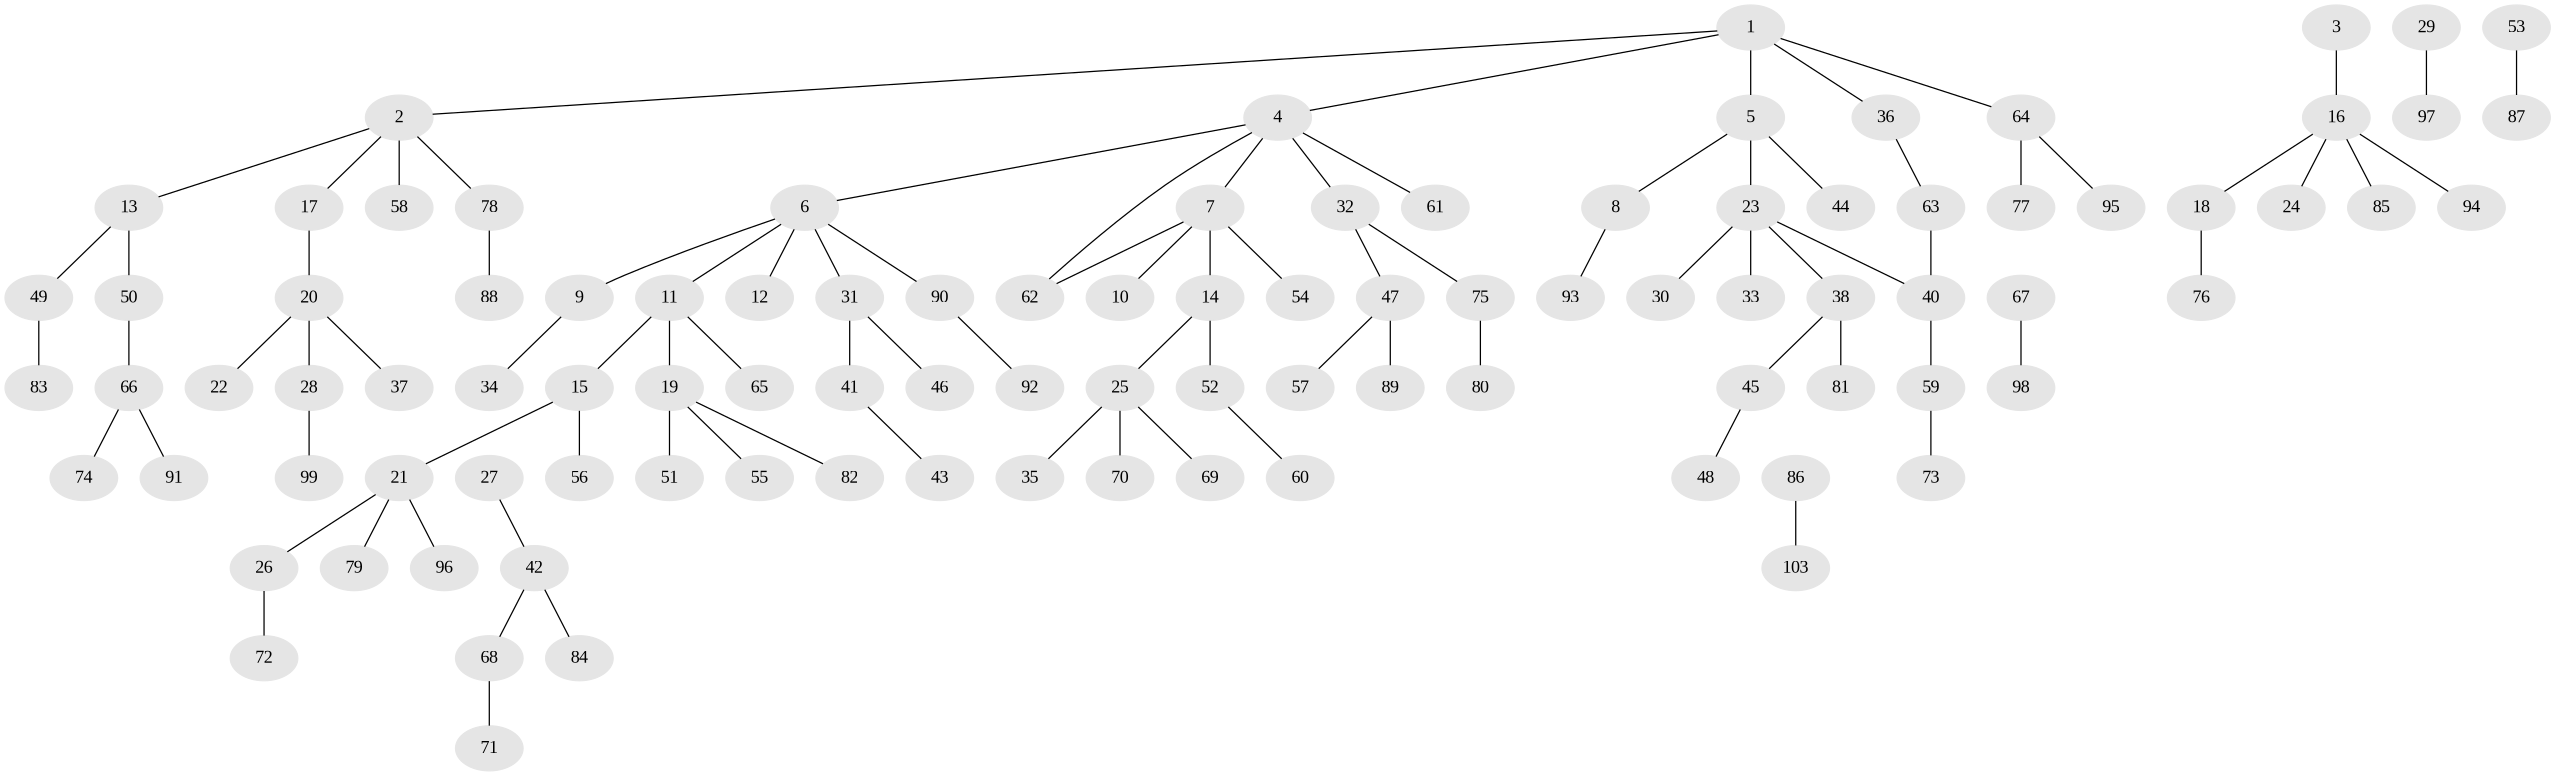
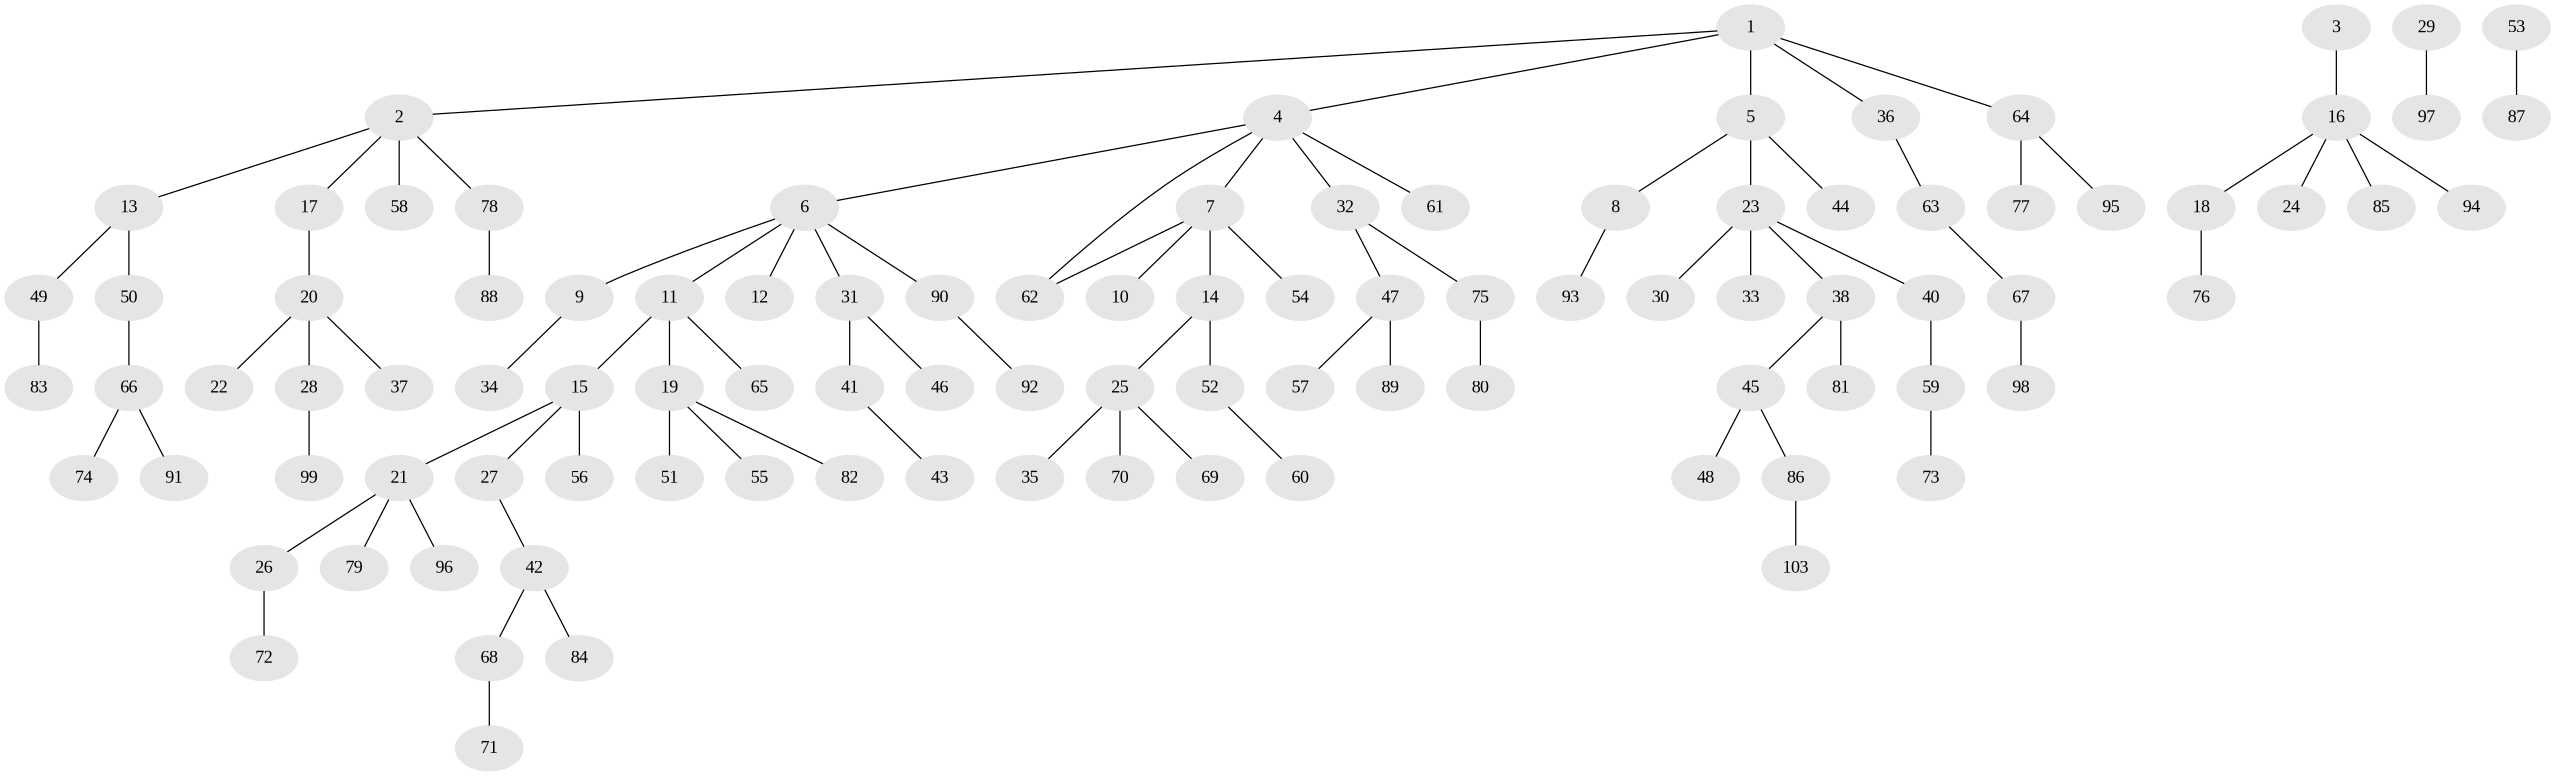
edge "63" -- "40": now "63" -- "67"
edge "15" -- "27": added
edge "45" -- "86": added
